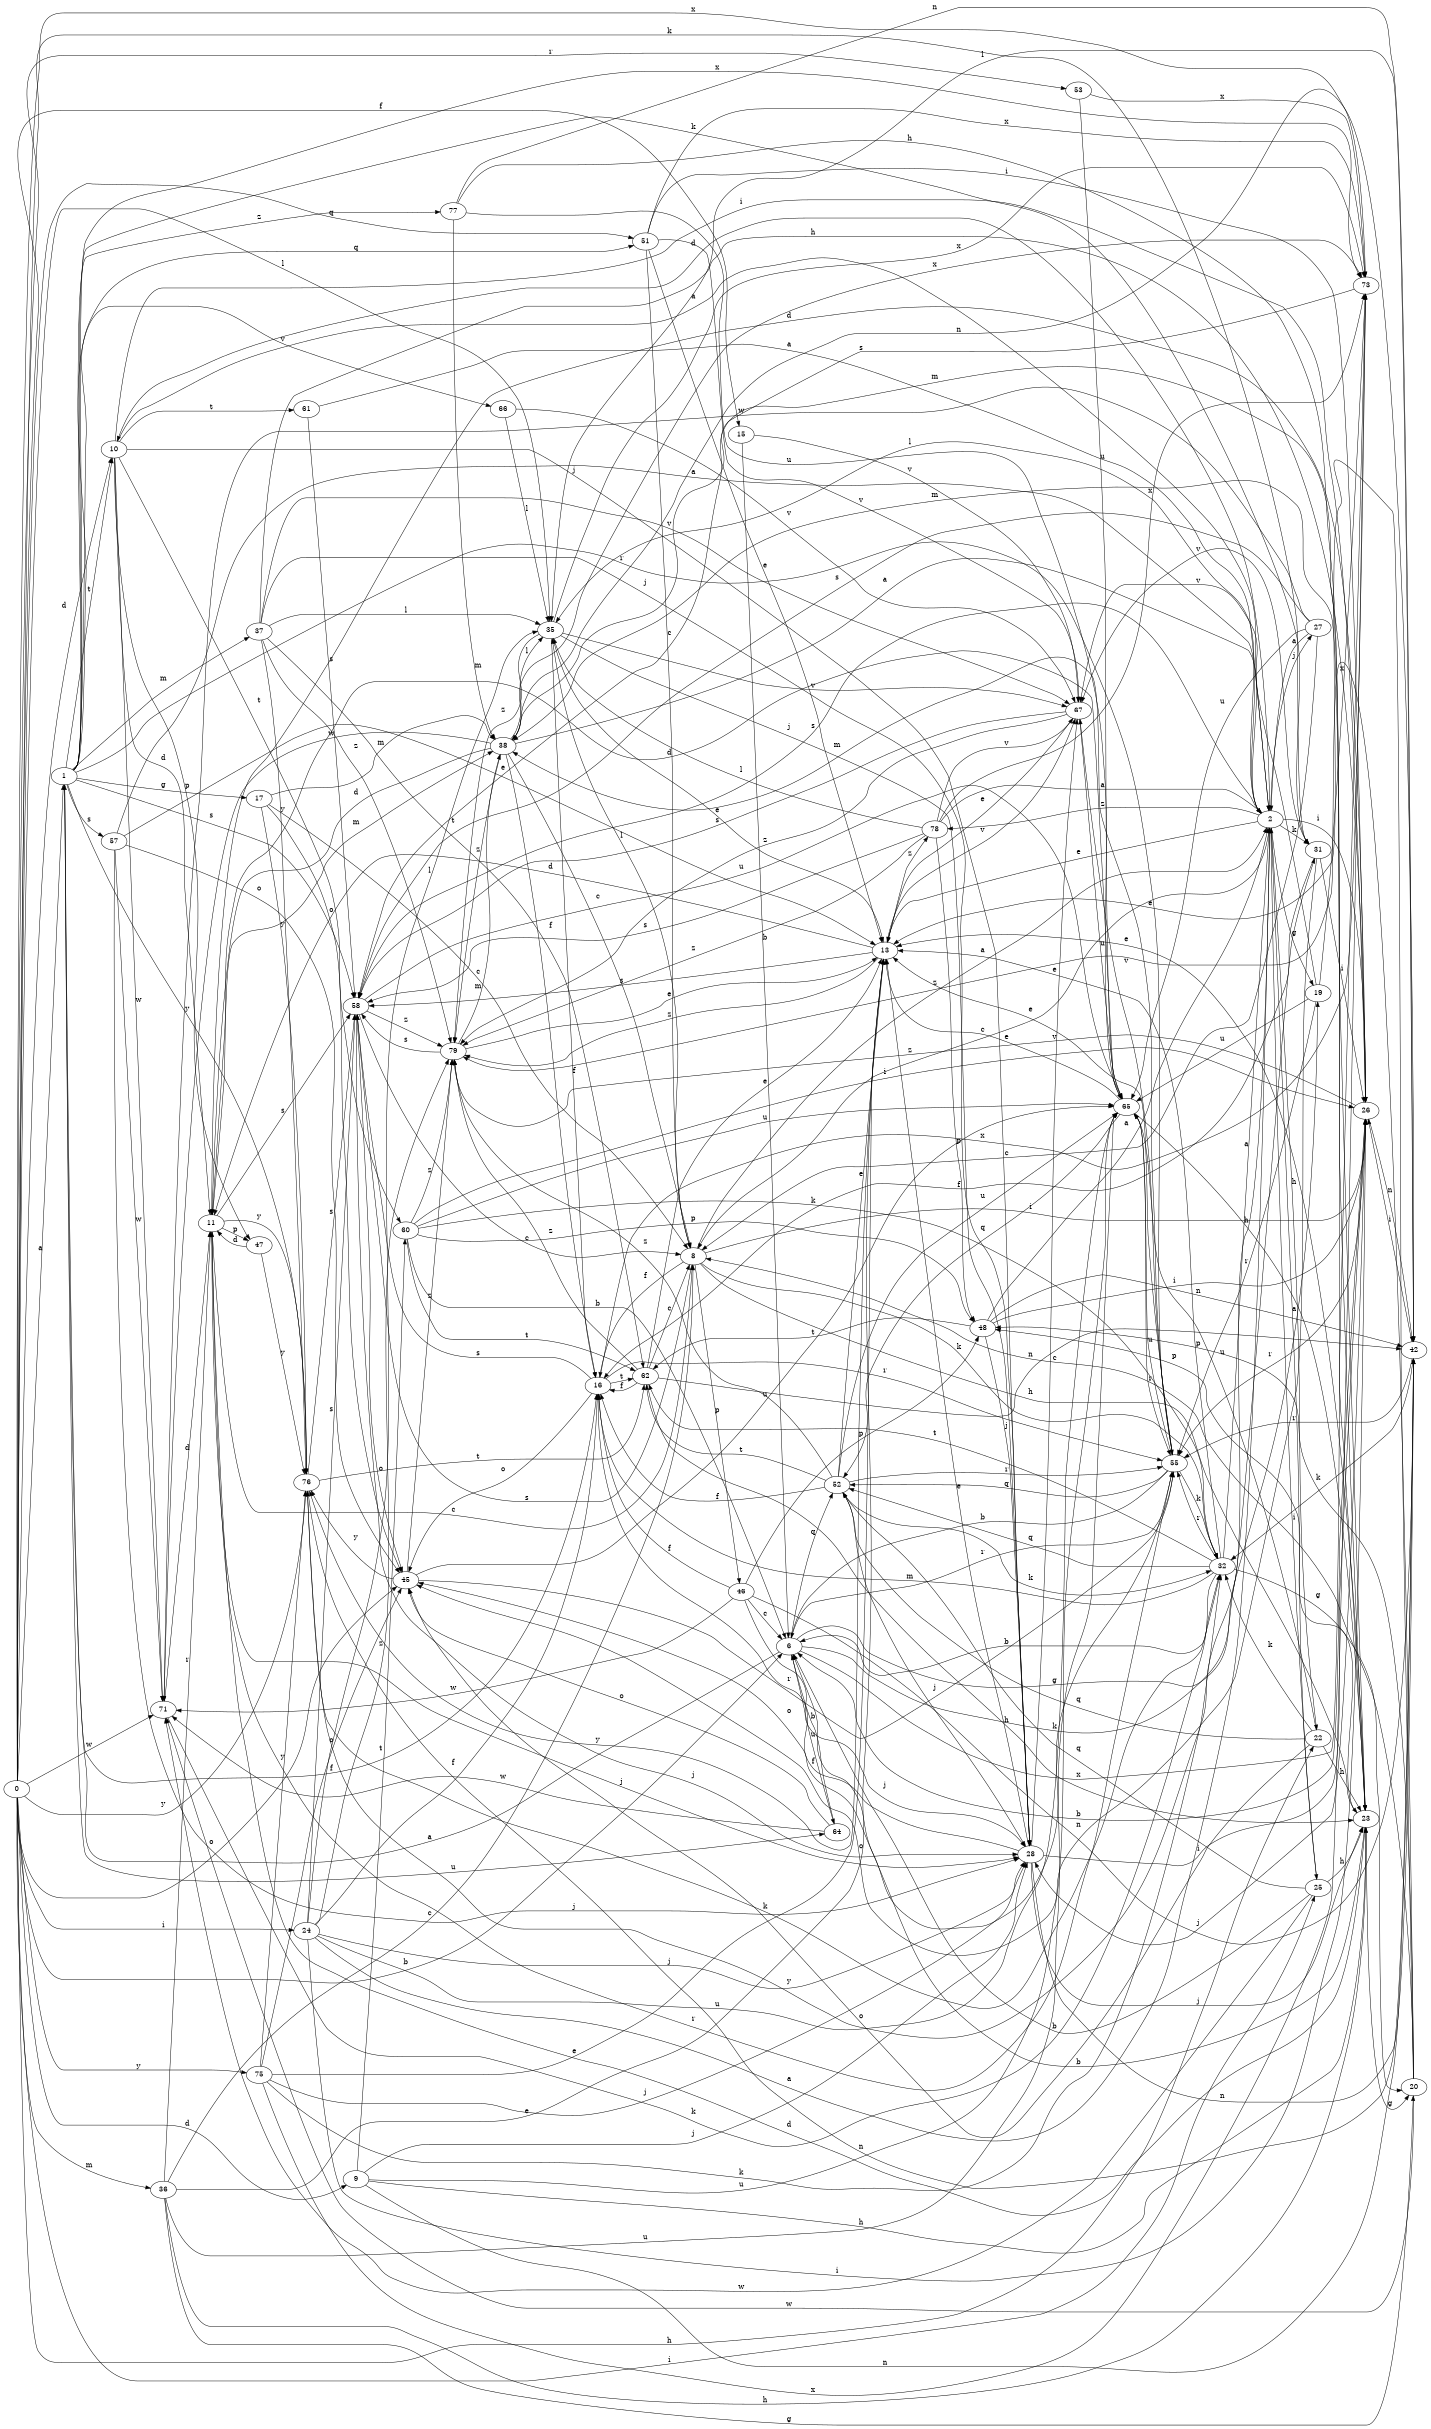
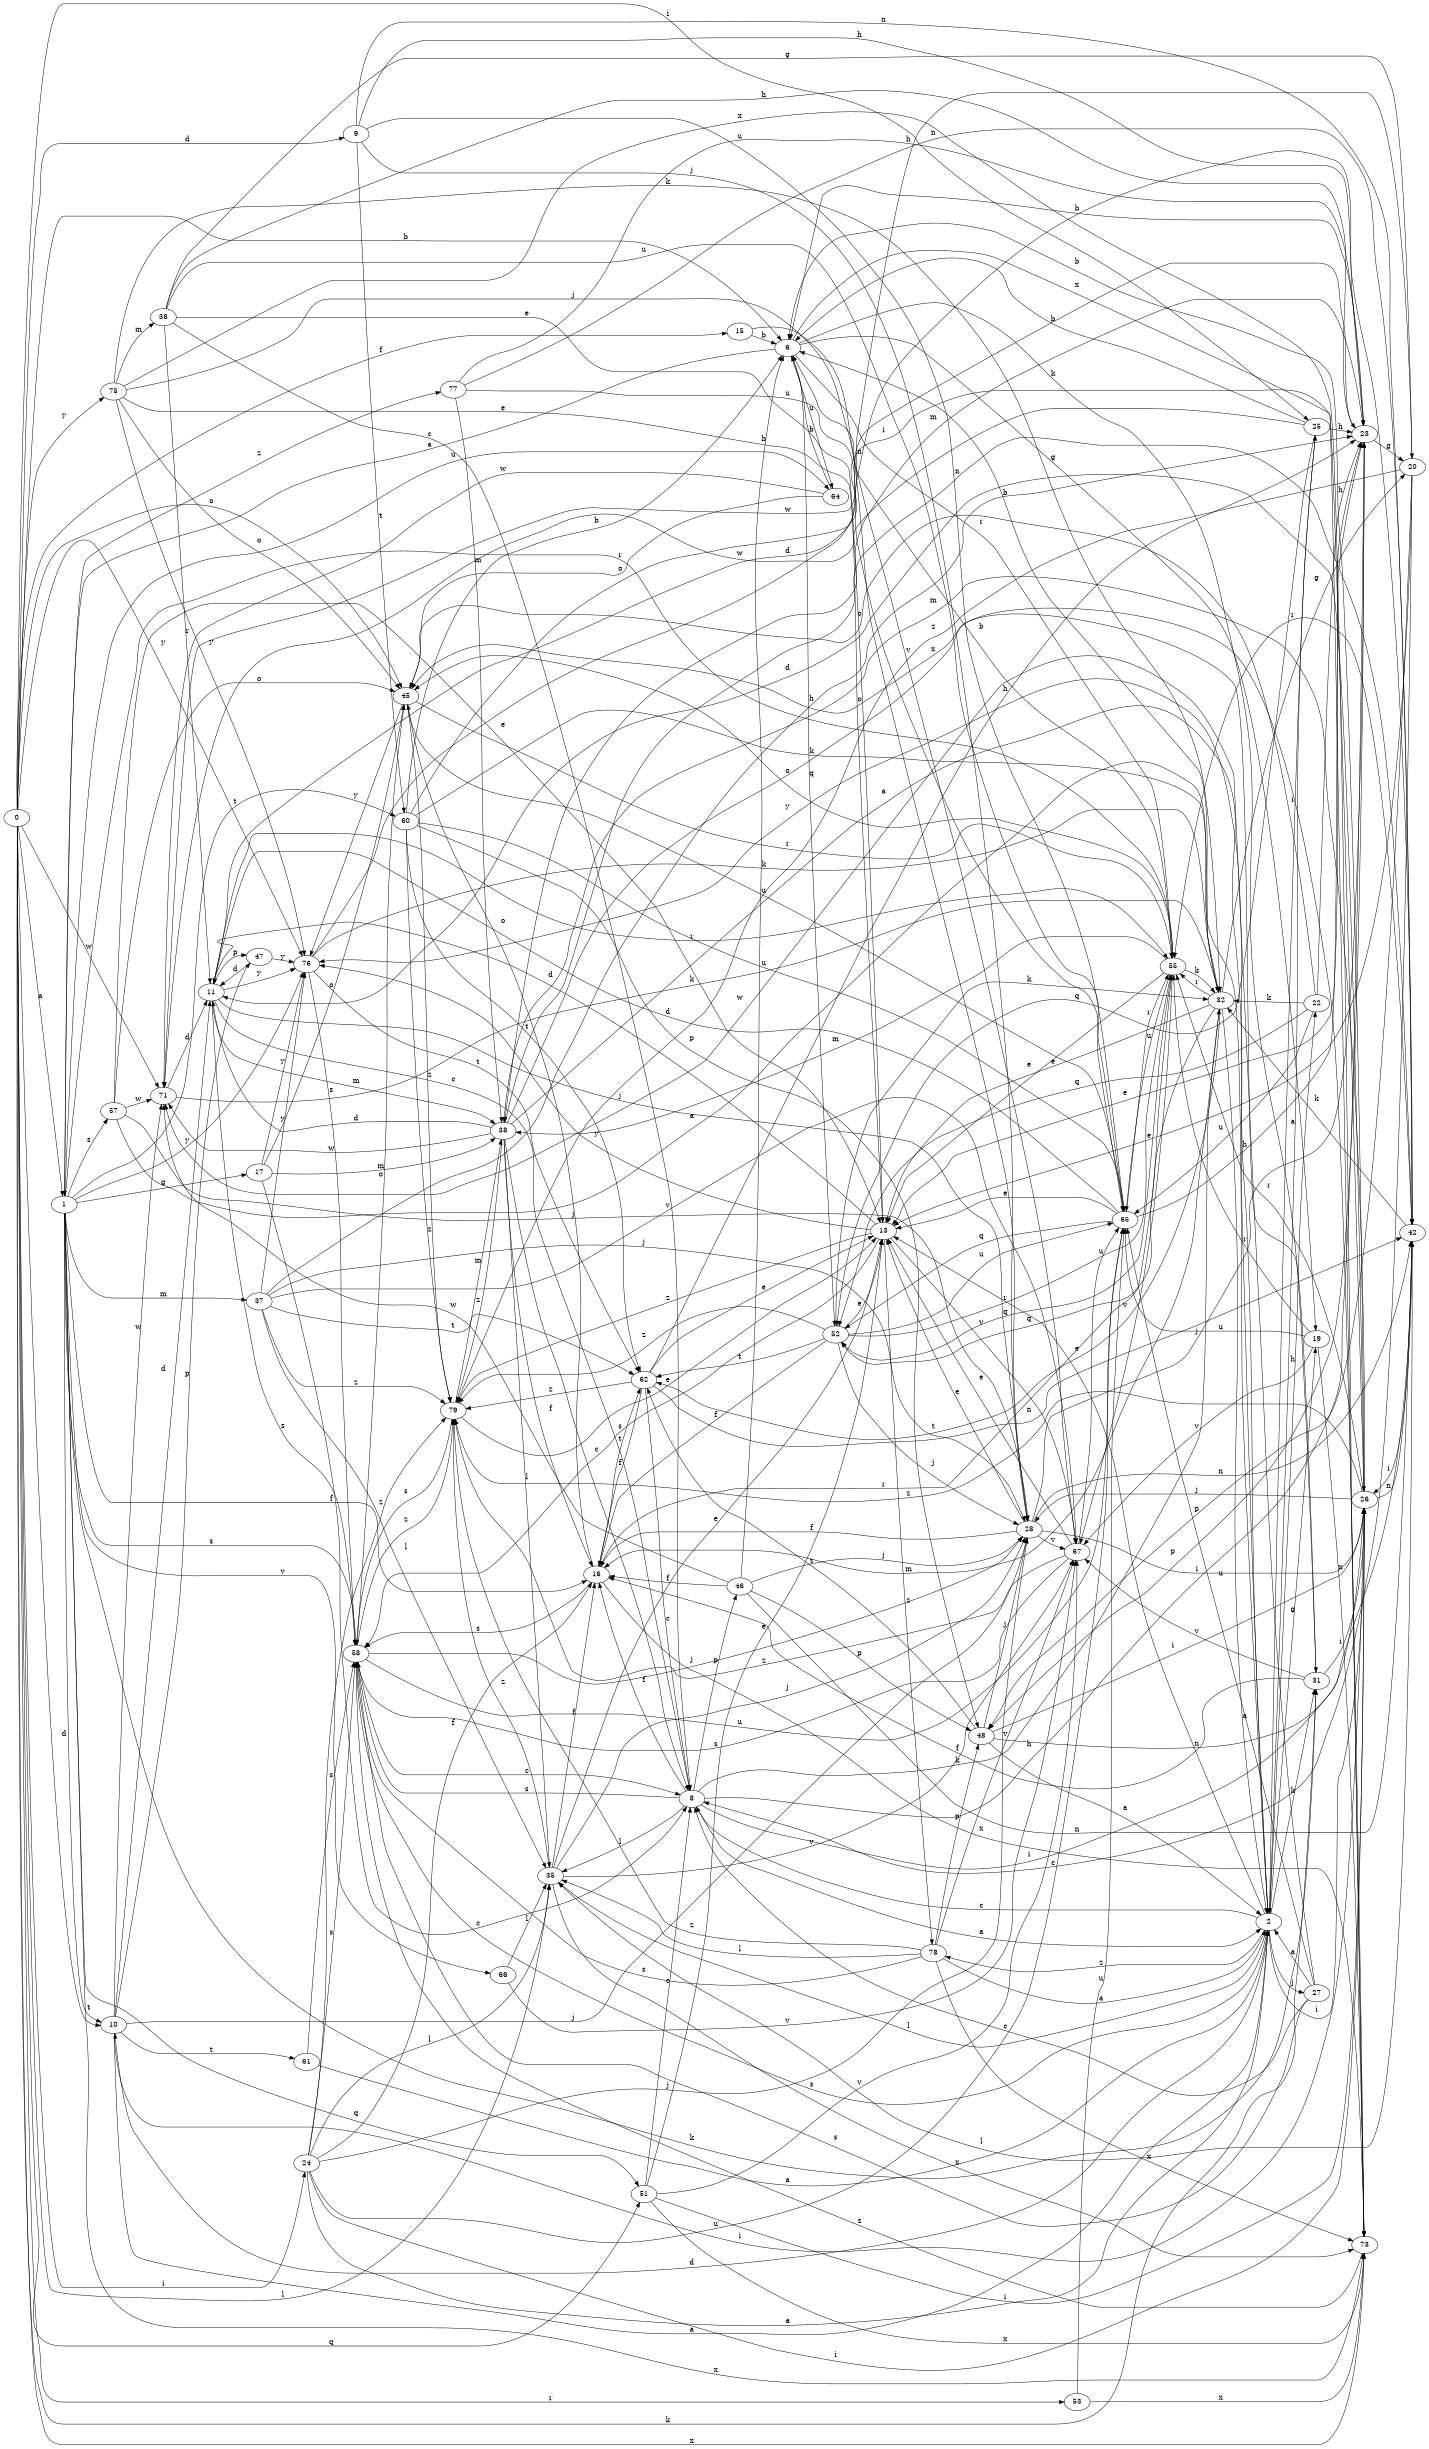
edge "10" -> "60": now "1" -> "60"
edge "46" -> "6": label "c" -> "b"
edge "0" -> "36": now "75" -> "36"
edge "0" -> "22": removed, label "h"
